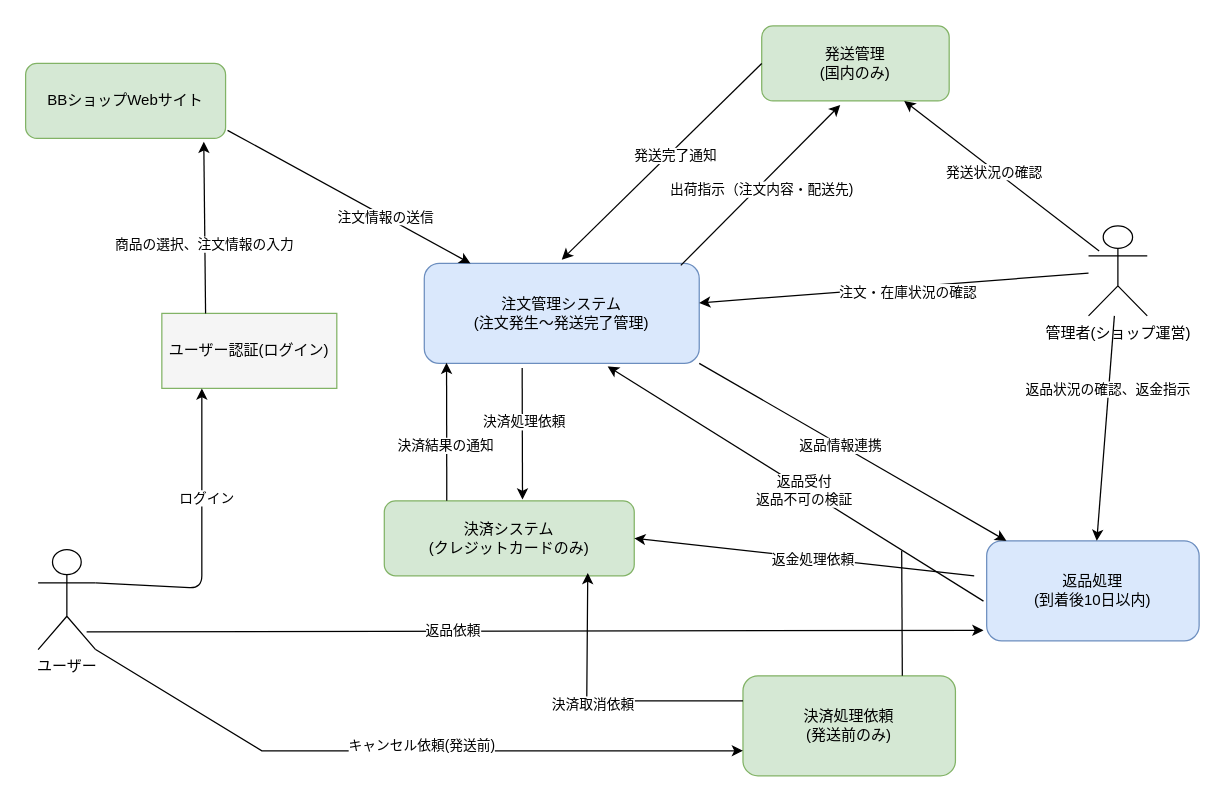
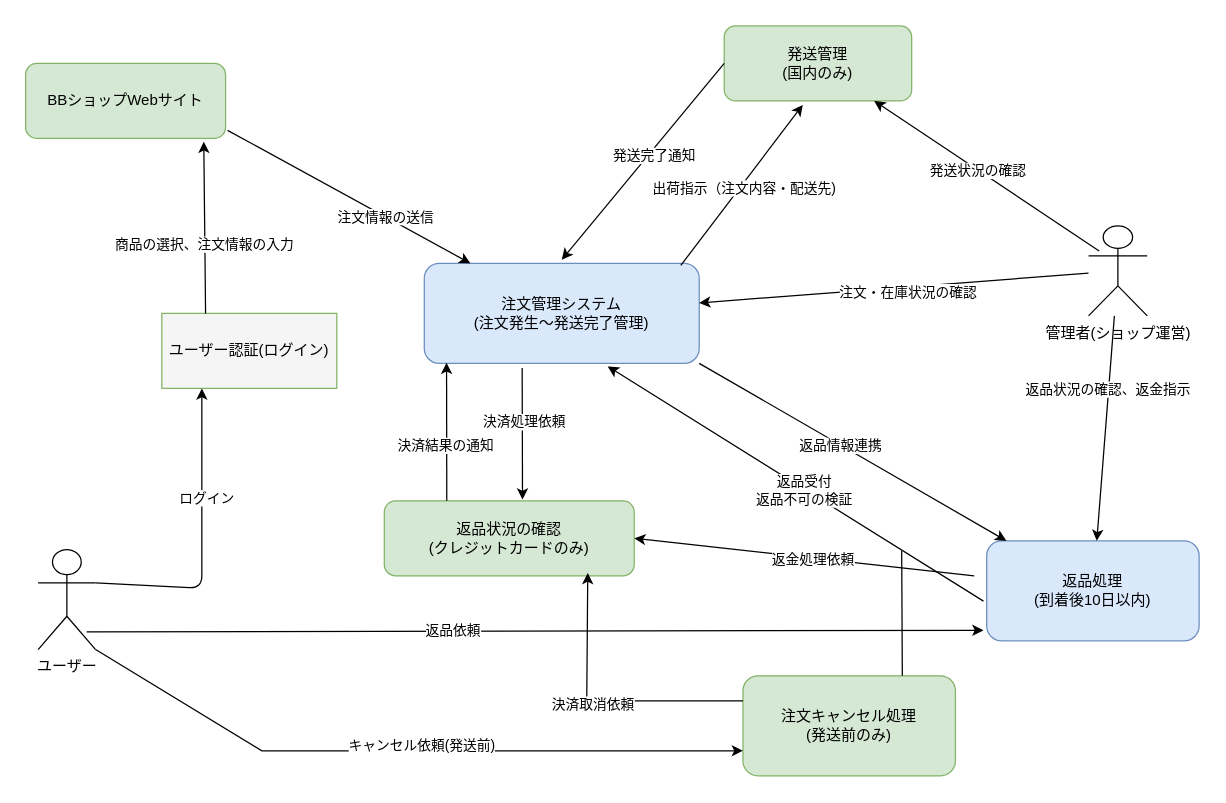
node "発送管理 (国内のみ)": moved (856, 63) -> (818, 63)
node "決済システム (クレジットカードのみ)": label "決済システム (クレジットカードのみ)" -> "返品状況の確認 (クレジットカードのみ)"
node "決済処理依頼 (発送前のみ)": label "決済処理依頼 (発送前のみ)" -> "注文キャンセル処理 (発送前のみ)"
